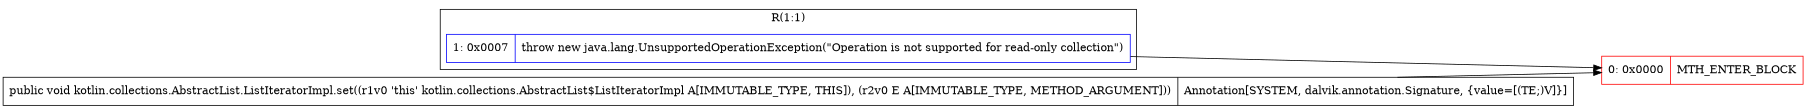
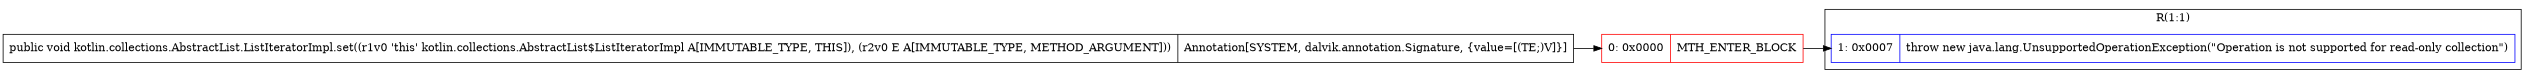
edge "1: 0x0007" -> "0: 0x0000": reversed
